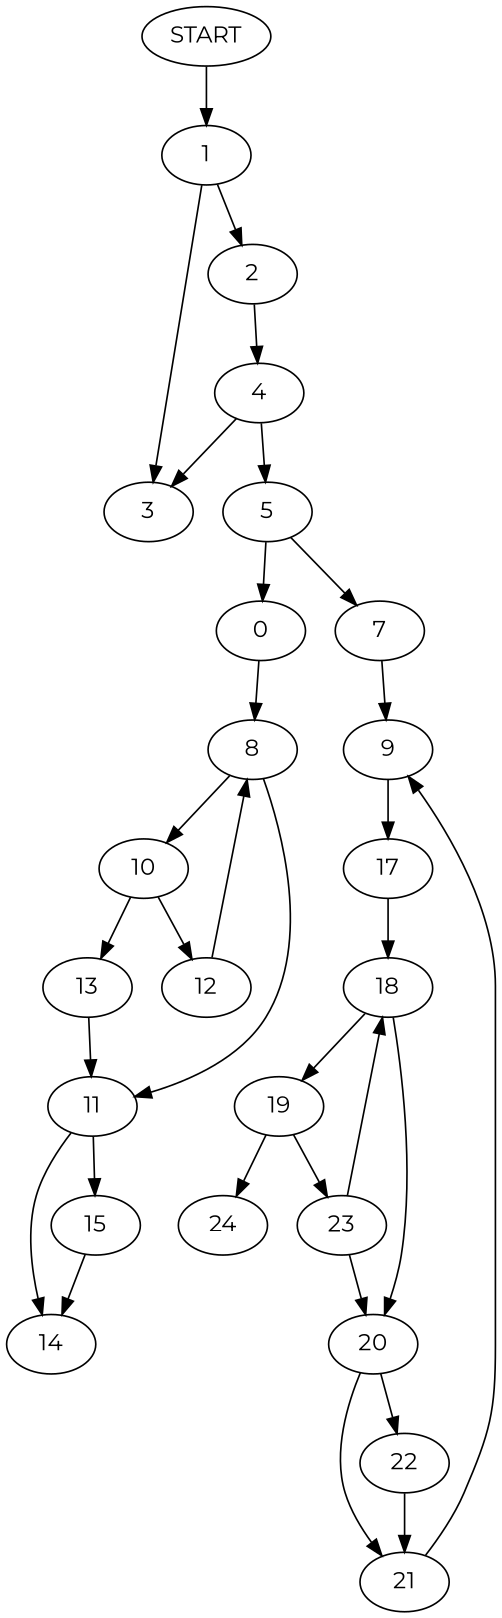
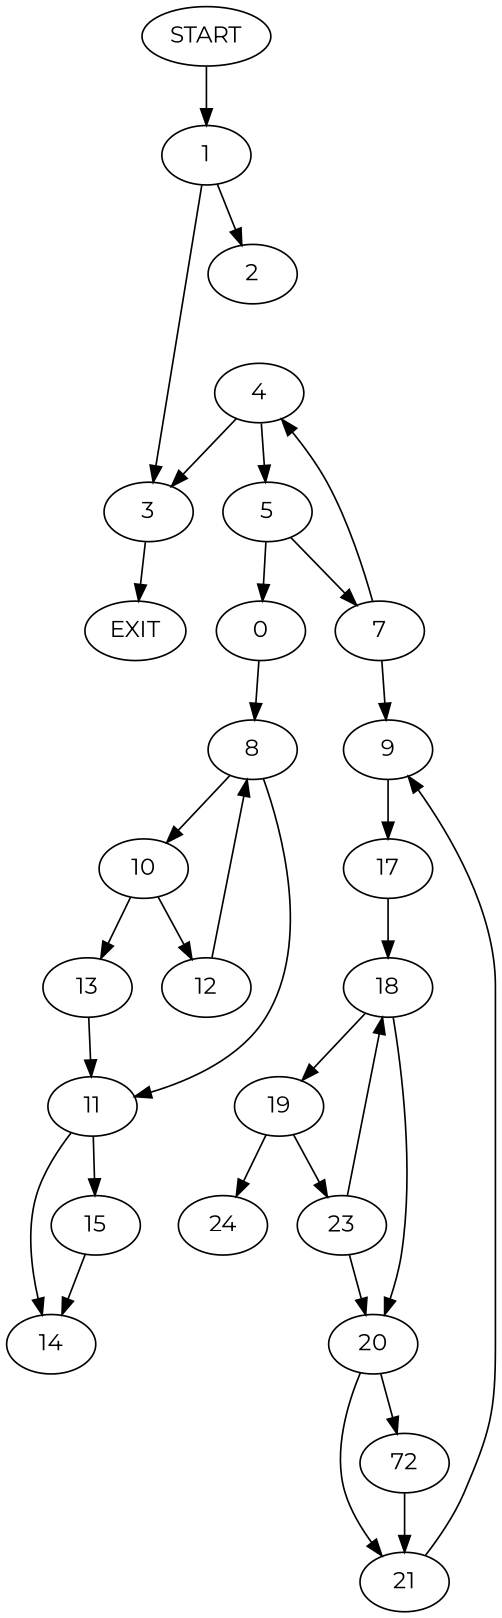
edge "2" -> "4": now "7" -> "4"
node "EXIT": added
node "22": label "22" -> "72"
